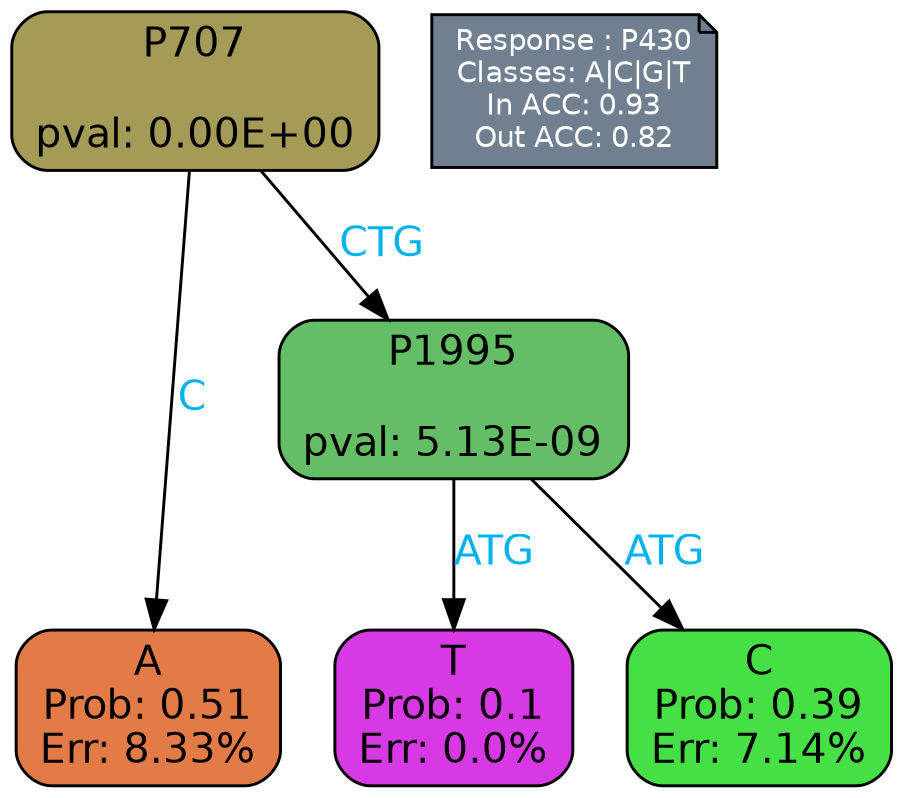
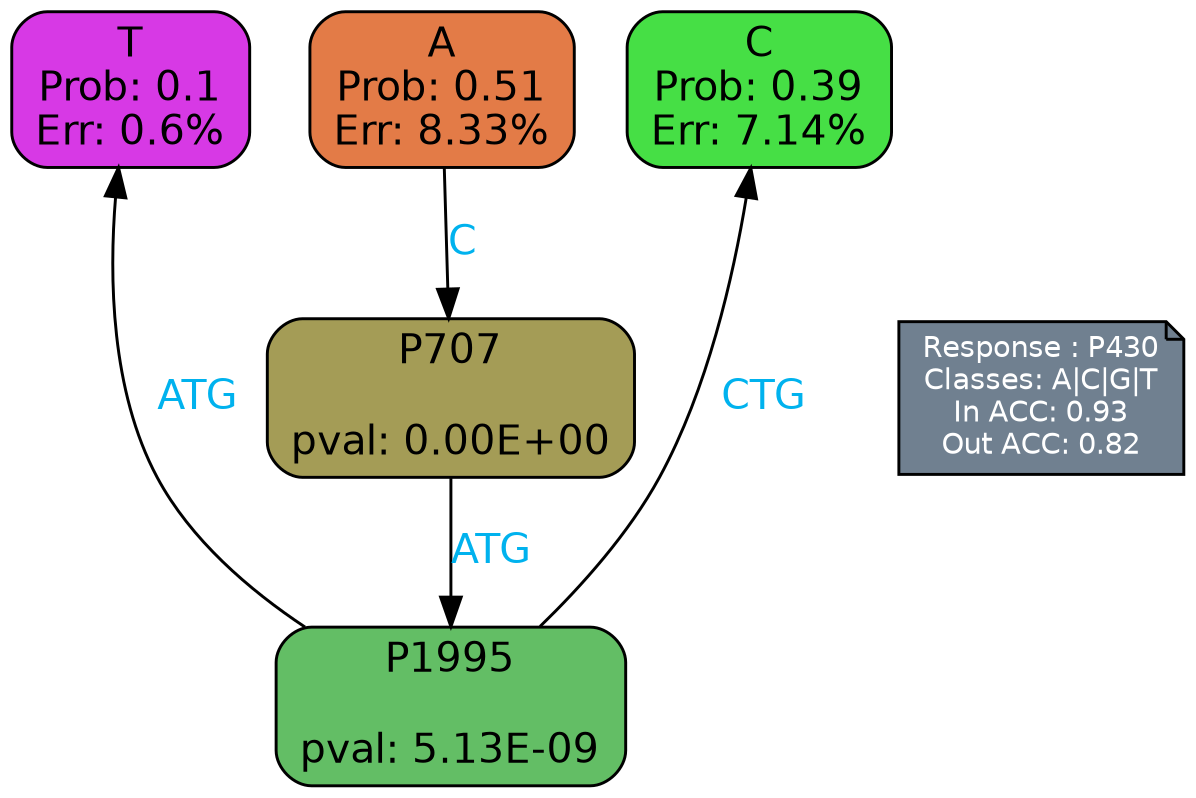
edge "P707 pval: 0.00E+00" -> "P1995 pval: 5.13E-09": label "CTG" -> "ATG"
edge "P707 pval: 0.00E+00" -> "A Prob: 0.51 Err: 8.33%": reversed
edge "P1995 pval: 5.13E-09" -> "C Prob: 0.39 Err: 7.14%": label "ATG" -> "CTG"
node "T Prob: 0.1 Err: 0.0%": label "T Prob: 0.1 Err: 0.0%" -> "T Prob: 0.1 Err: 0.6%"
